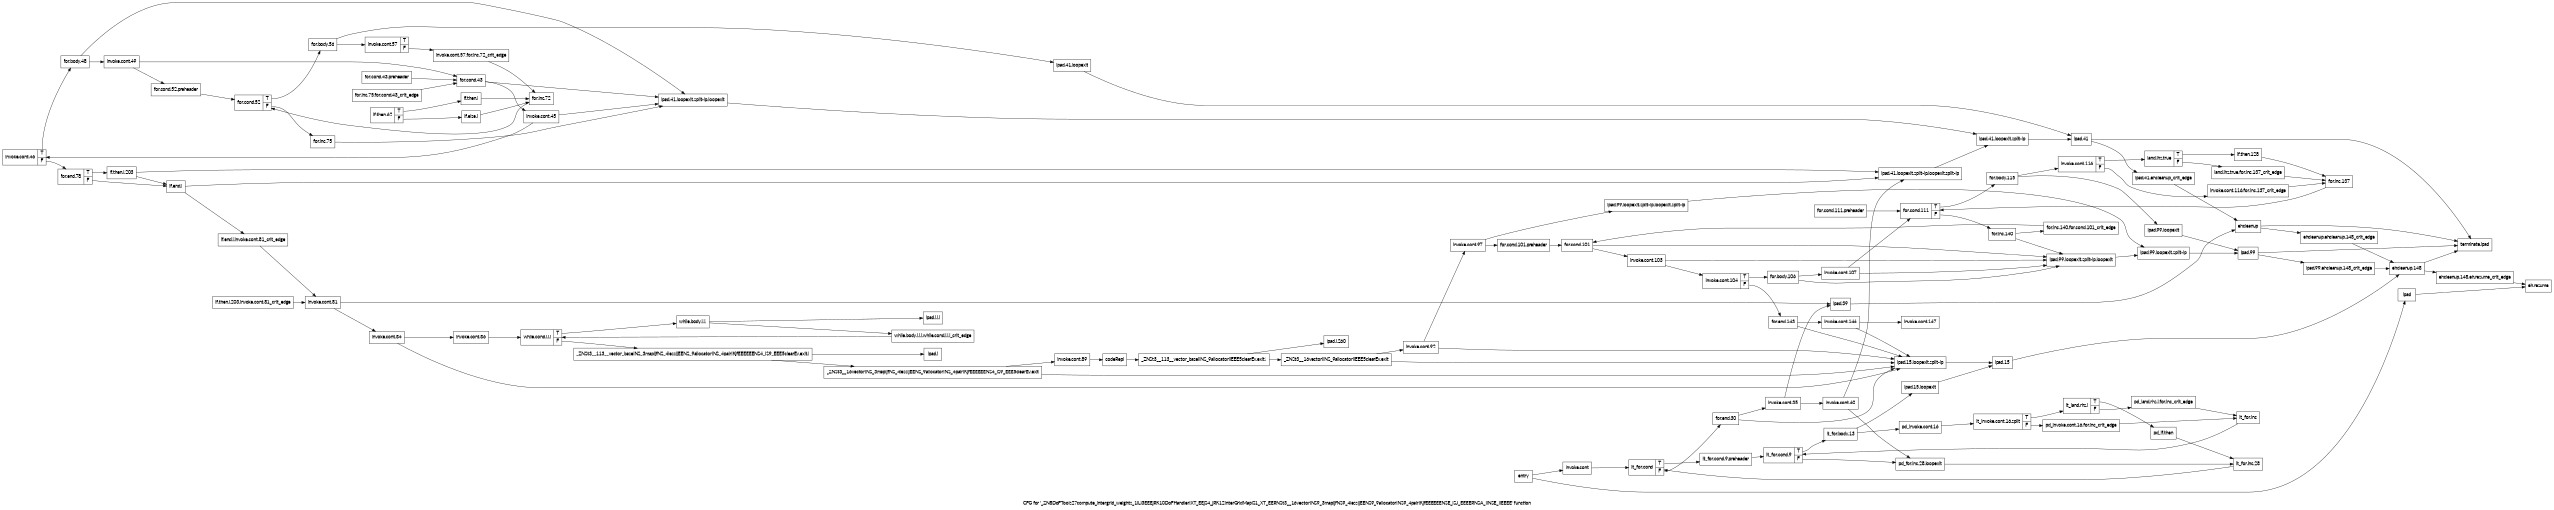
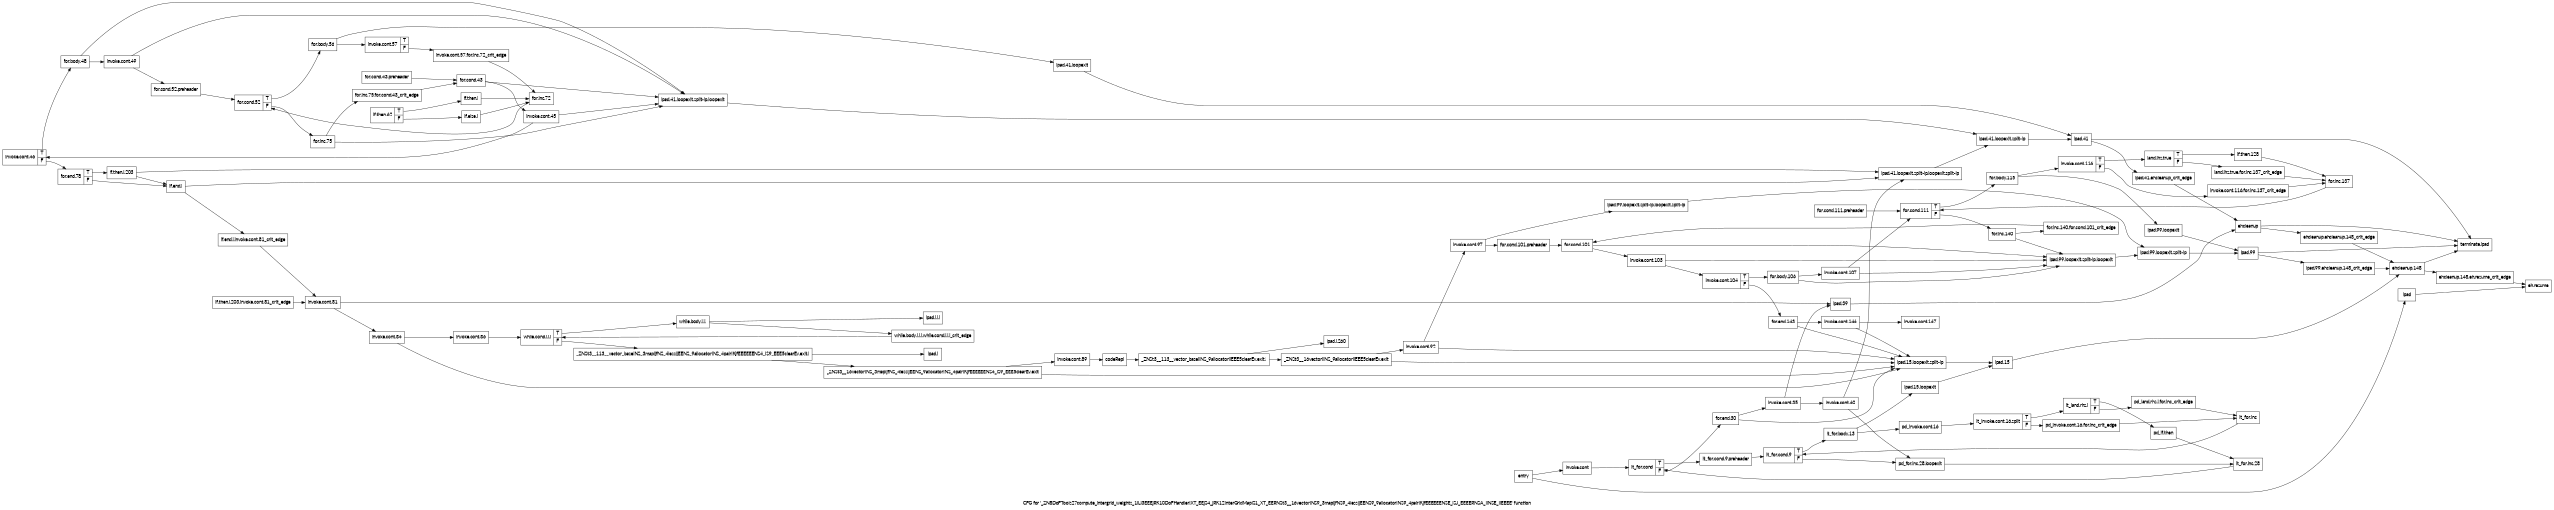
edge "invoke.cont.49" -> "for.cond.43": now "invoke.cont.49" -> "lpad.41.loopexit.split-lp.loopexit"
edge "for.inc.75" -> "for.inc.75.for.cond.43_crit_edge": added
